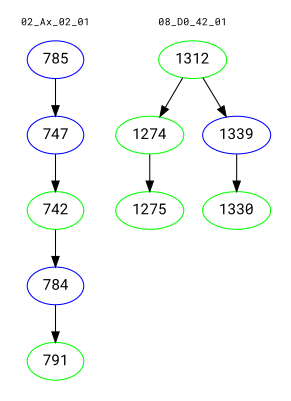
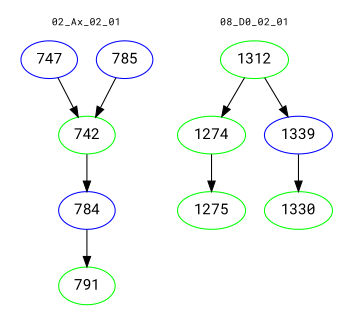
cluster "08_D0_42_01": label "08_D0_42_01" -> "08_D0_02_01"
edge "785" -> "747": now "785" -> "742"
